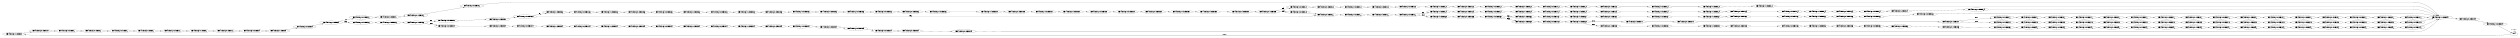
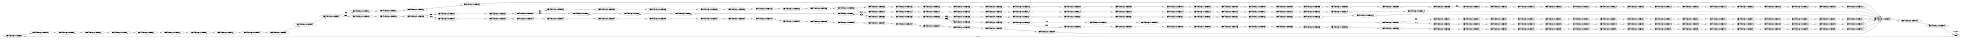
node "LEGUP_F_scalbnf_BB__43": removed
